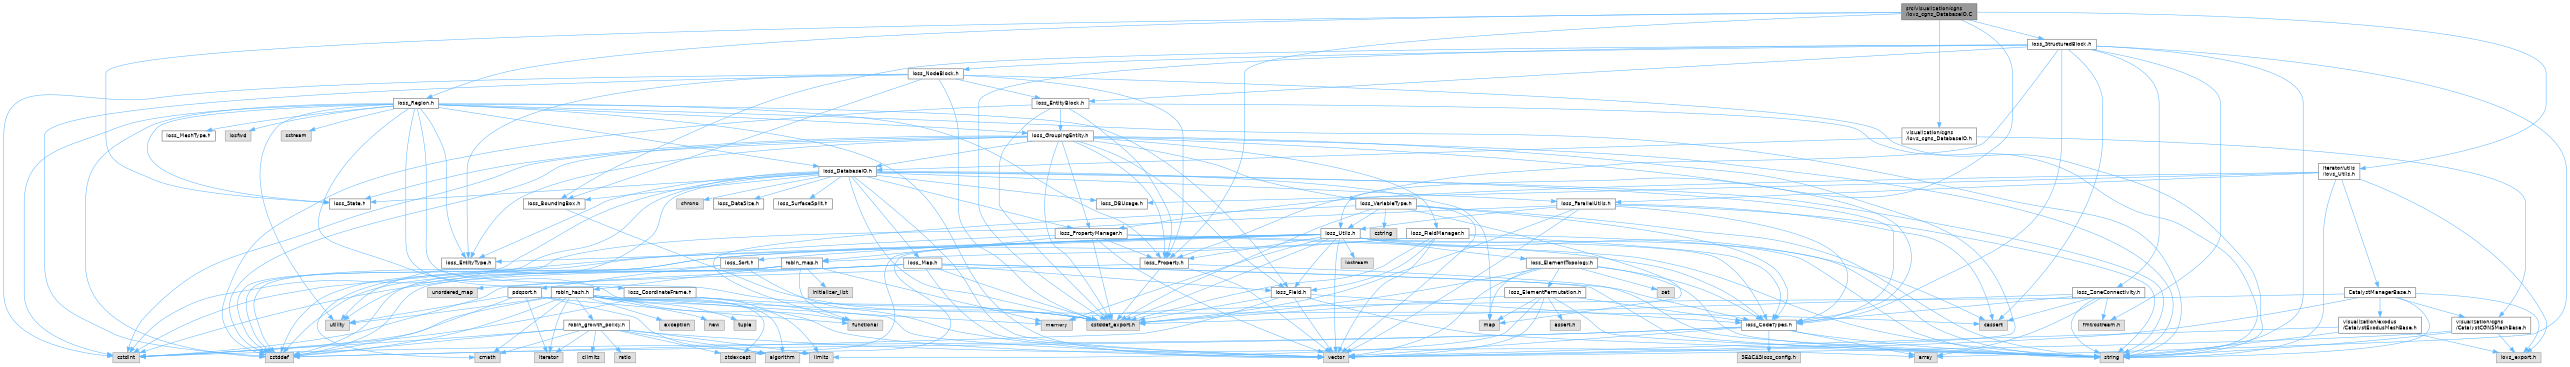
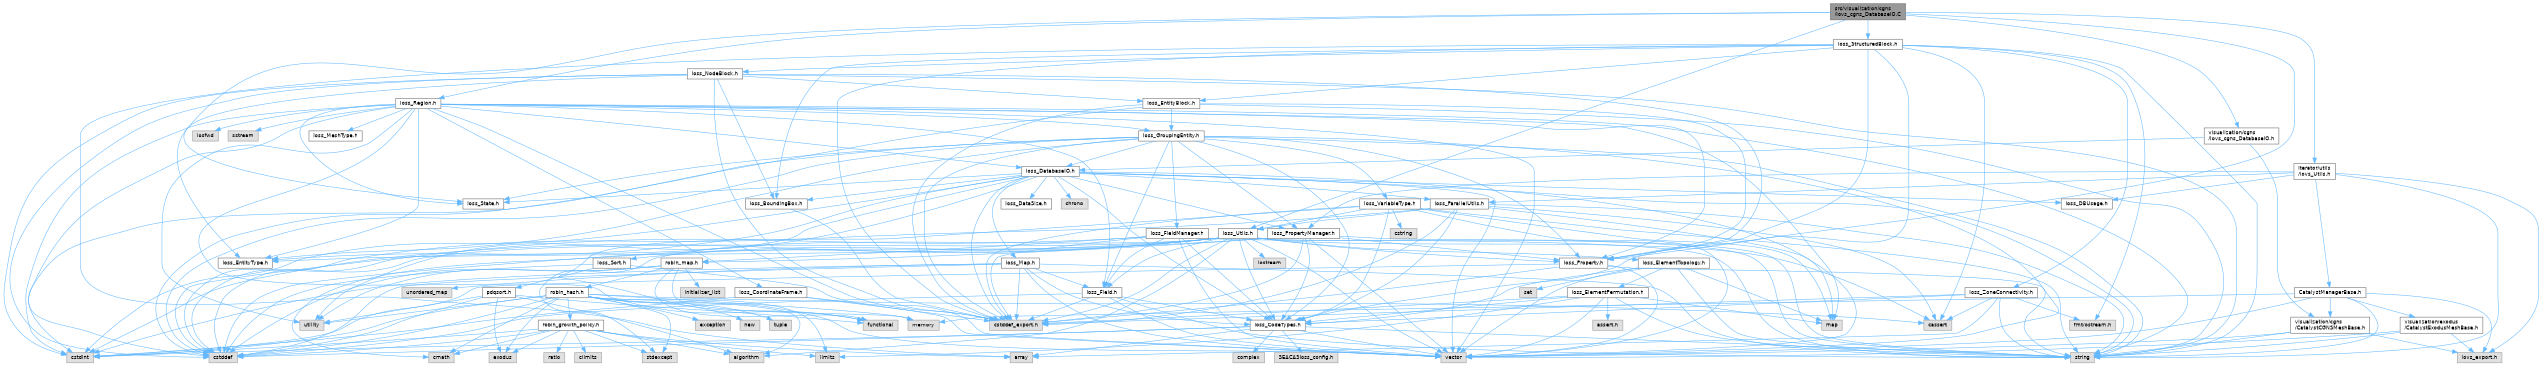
edge "Ioss_Region.h" -> "map": added
node "Ioss_SurfaceSplit.h": removed
edge "Ioss_Utils.h" -> "memory": now "Ioss_Utils.h" -> "cstddef"
edge "Ioss_ElementTopology.h" -> "cstddef_export.h": removed
node "iterator": label "iterator" -> "exodus"
node "complex": added
